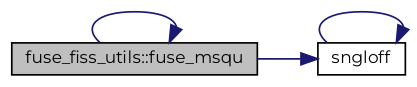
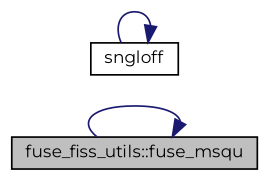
edge "fuse_fiss_utils::fuse_msqu" -> "sngloff": removed
